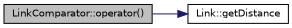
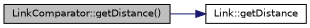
node "LinkComparator::operator()": label "LinkComparator::operator()" -> "LinkComparator::getDistance()"
